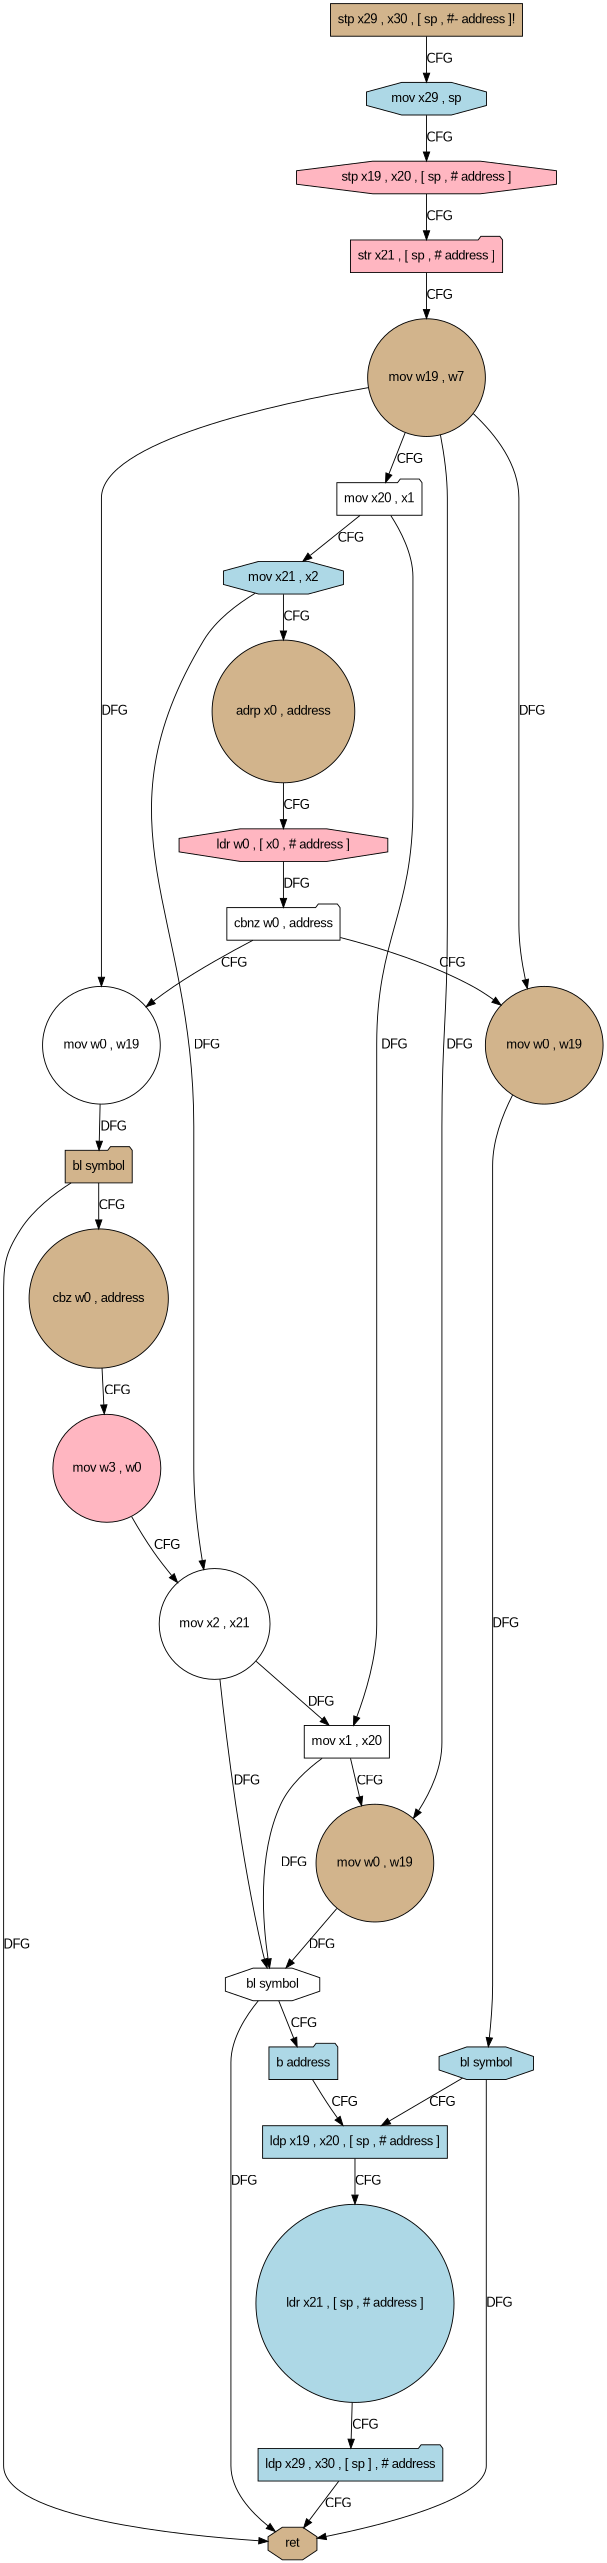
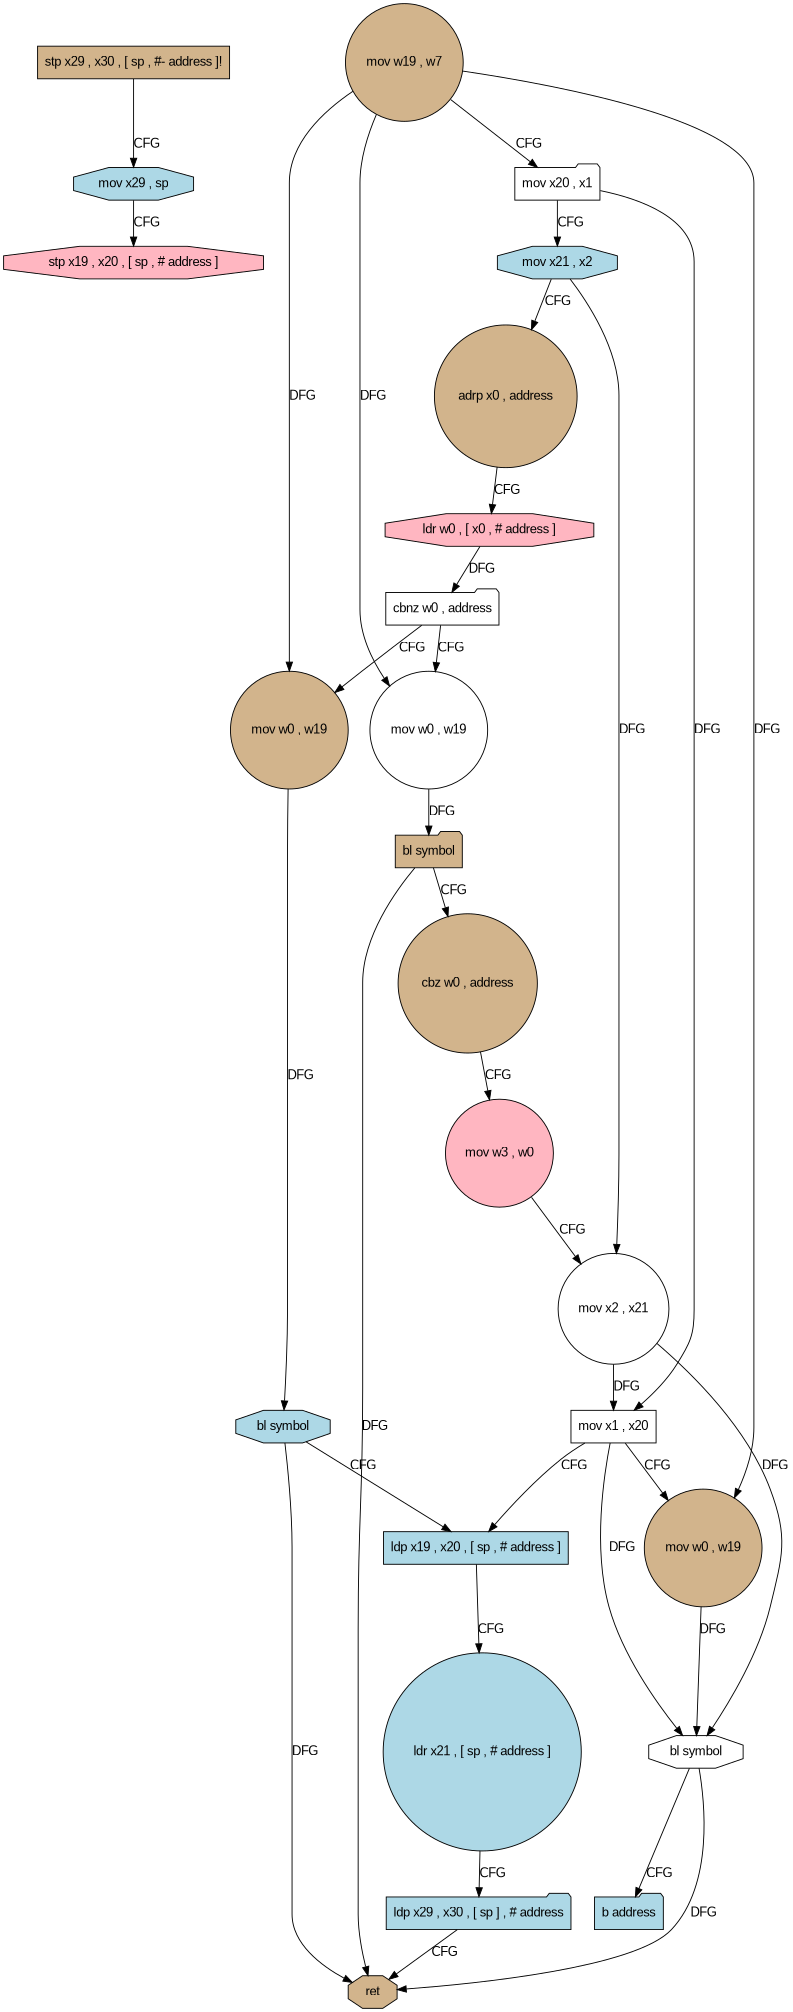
node "str x21 , [ sp , # address ]": removed
edge "b address" -> "ldp x19 , x20 , [ sp , # address ]": now "mov x1 , x20" -> "ldp x19 , x20 , [ sp , # address ]"
